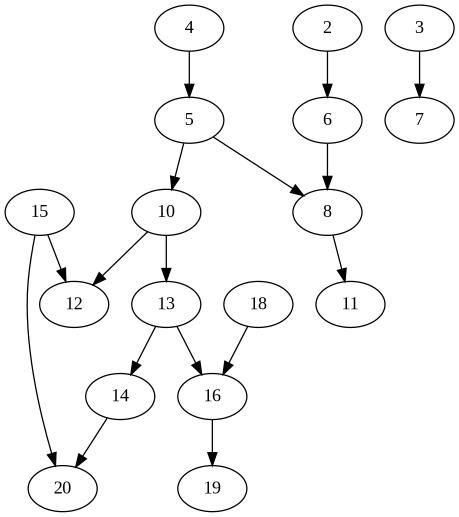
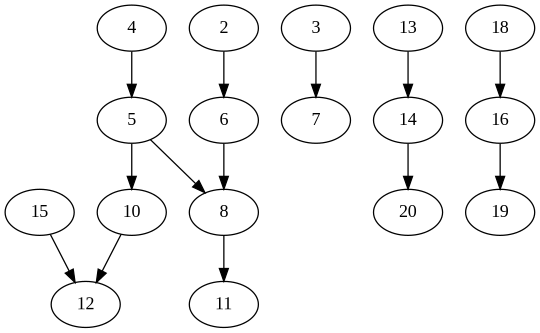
edge "10" -> "13": removed
edge "15" -> "20": removed
edge "13" -> "16": removed
